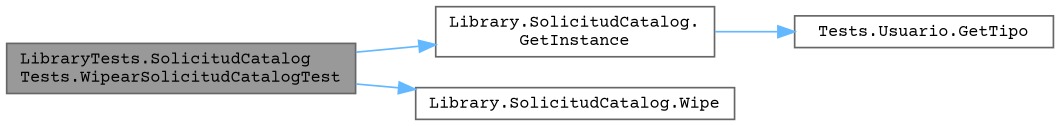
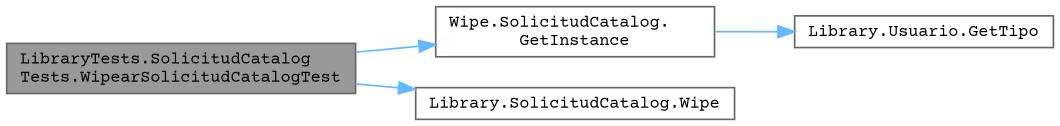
node "Library.SolicitudCatalog. GetInstance": label "Library.SolicitudCatalog. GetInstance" -> "Wipe.SolicitudCatalog. GetInstance"
node "Tests.Usuario.GetTipo": label "Tests.Usuario.GetTipo" -> "Library.Usuario.GetTipo"
